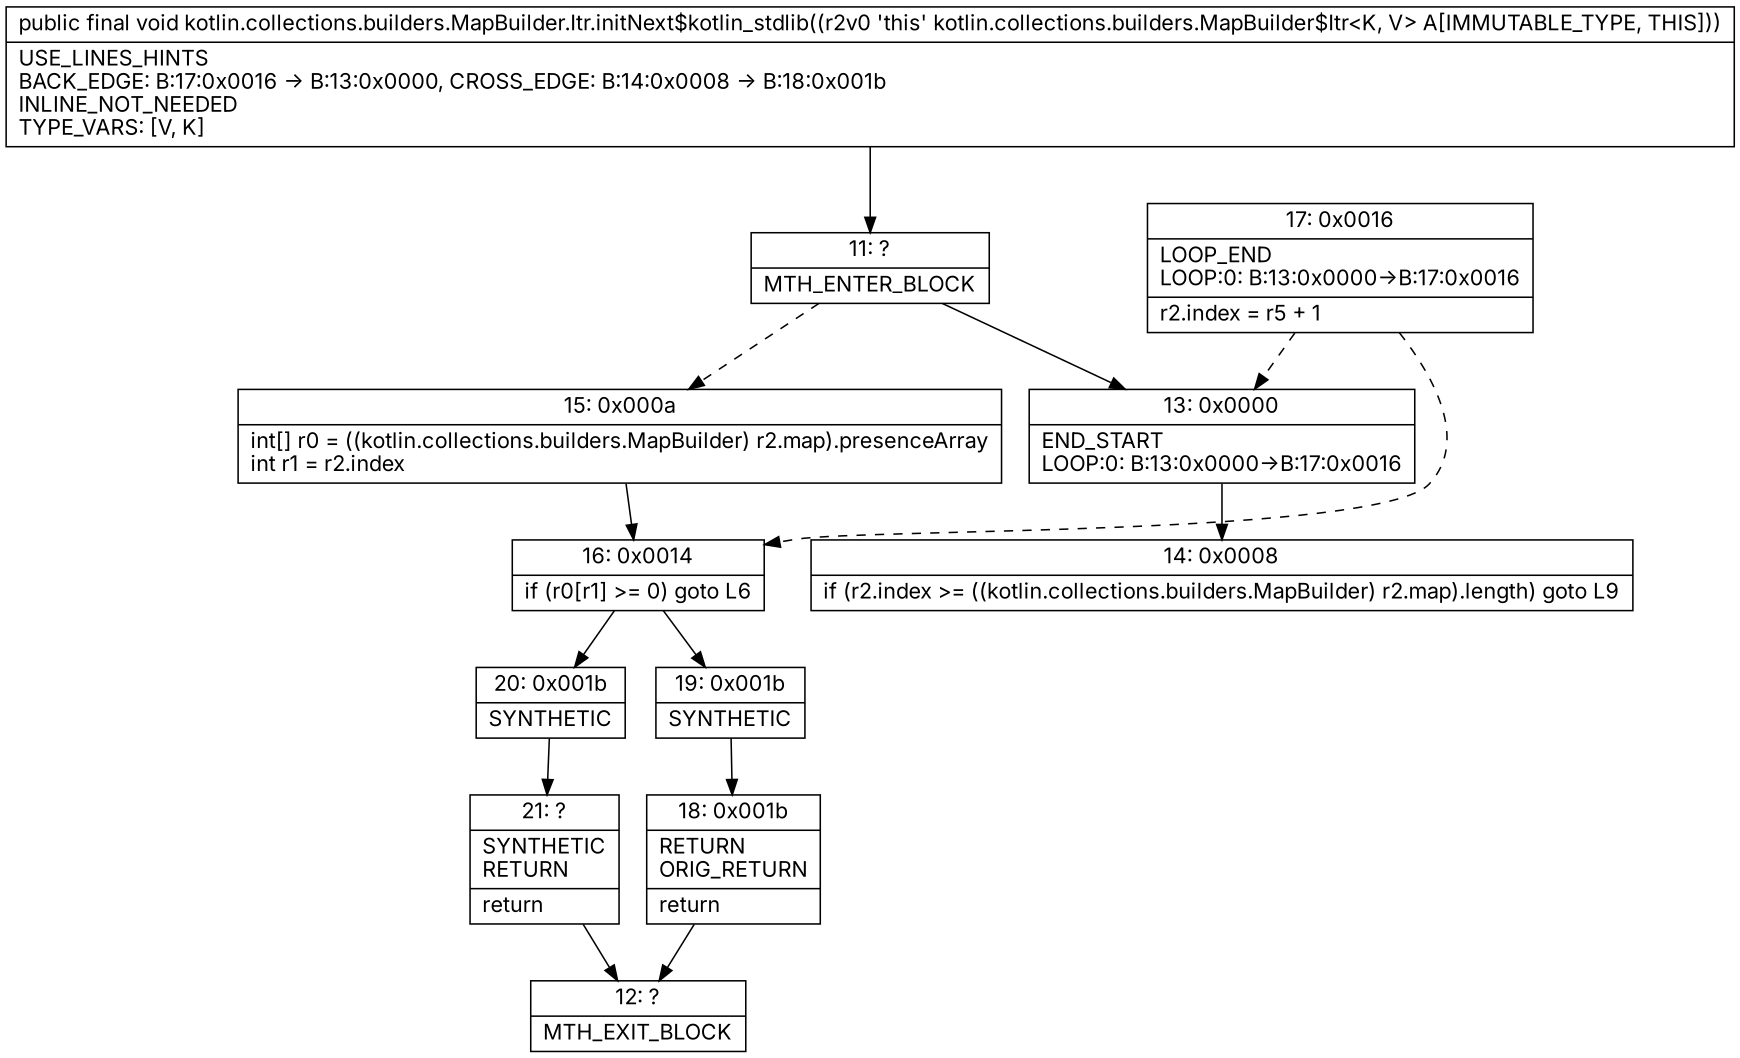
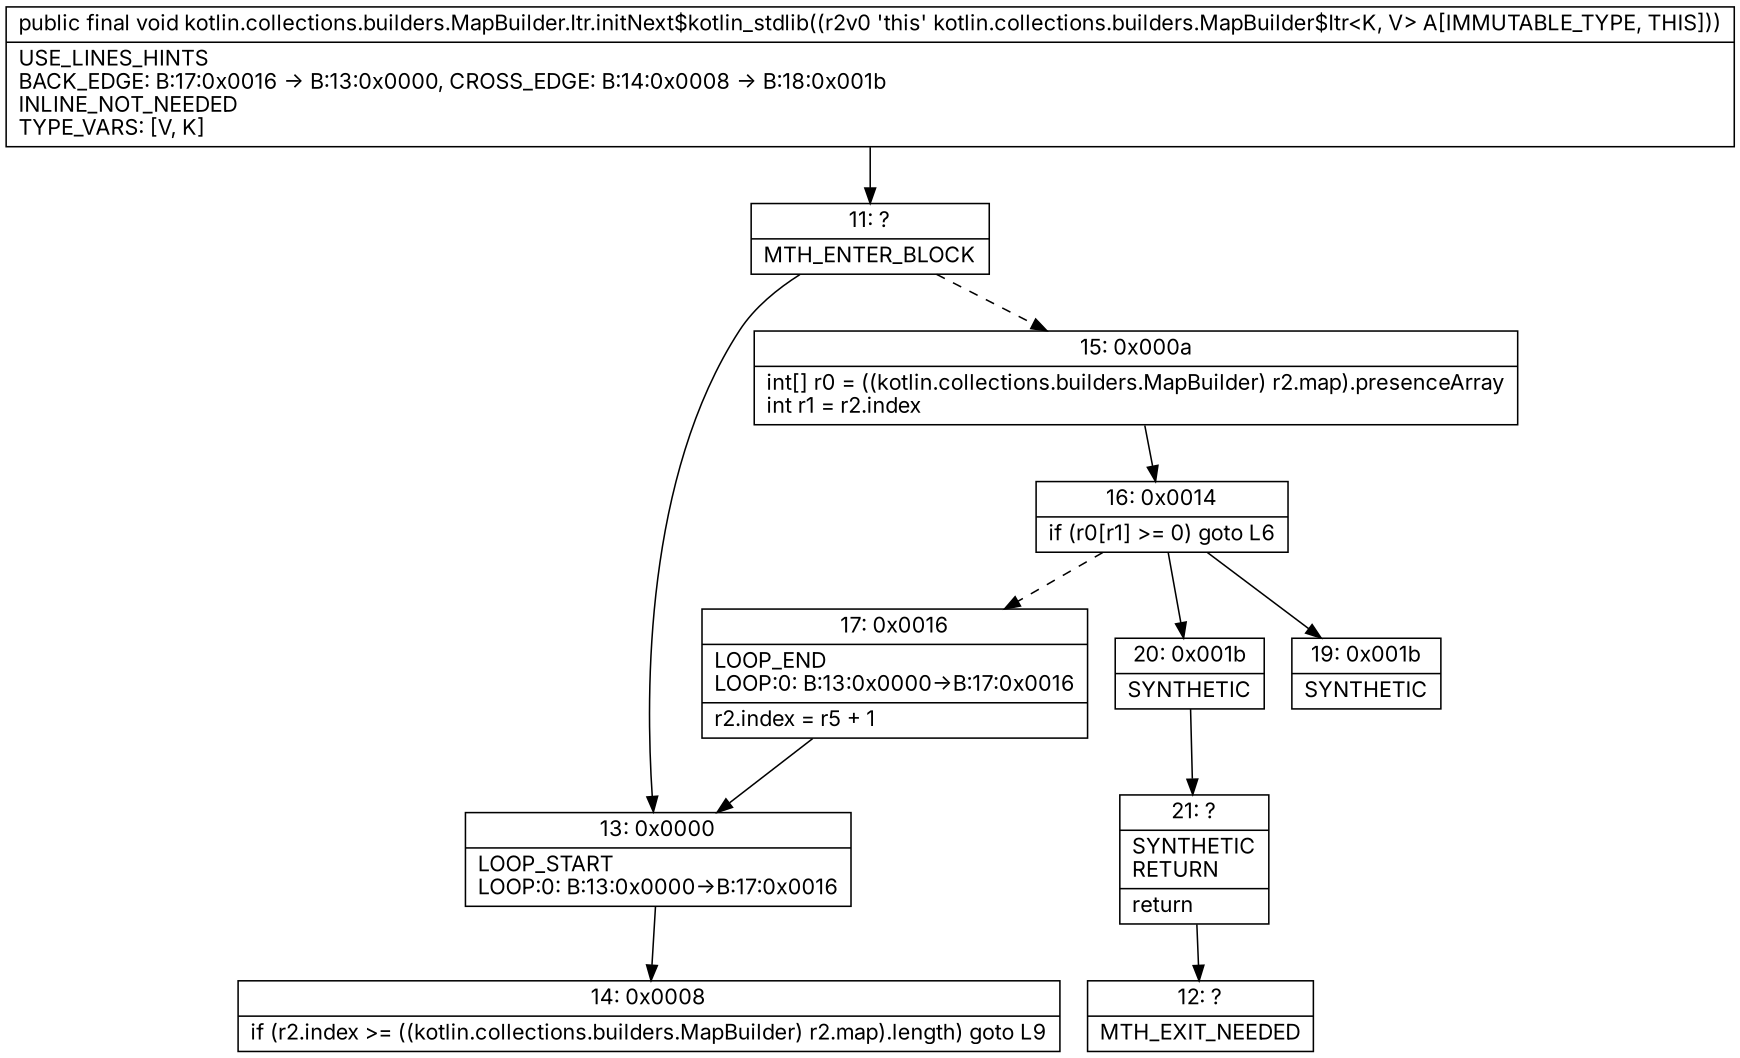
edge "17: 0x0016" -> "13: 0x0000": style dashed -> solid
node "13: 0x0000": text "END_START" -> "LOOP_START"
edge "17: 0x0016" -> "16: 0x0014": reversed
node "18: 0x001b": removed
node "12: ?": text "MTH_EXIT_BLOCK" -> "MTH_EXIT_NEEDED"
